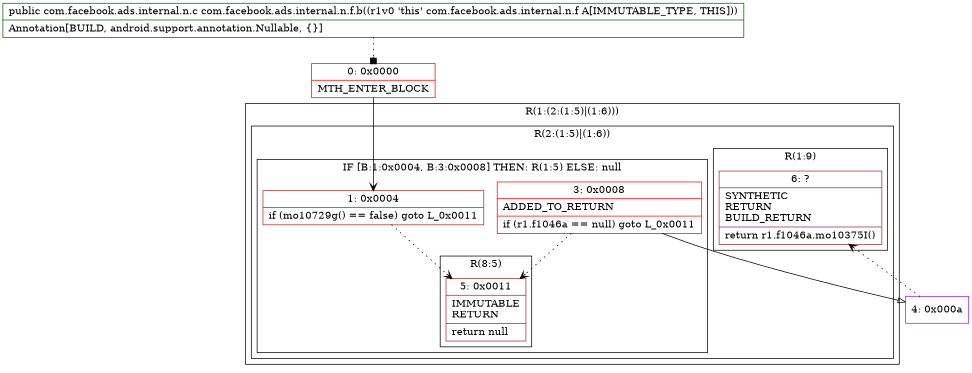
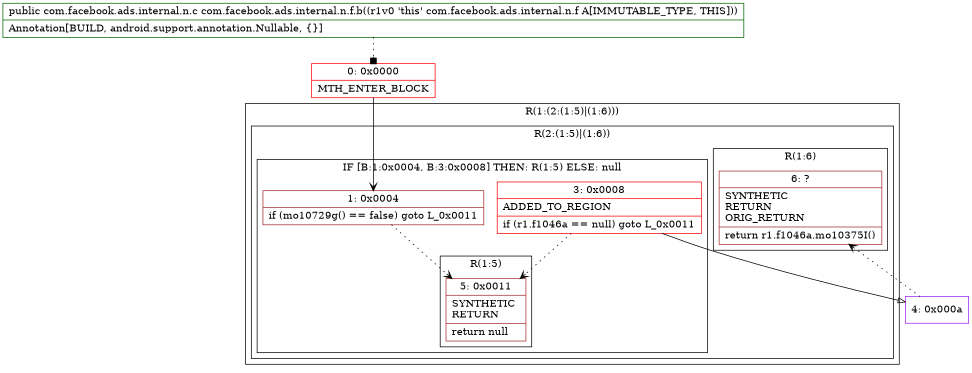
cluster "R(1:9)": label "R(1:9)" -> "R(1:6)"
node "3: 0x0008": text "ADDED_TO_RETURN" -> "ADDED_TO_REGION"
node "6: ?": text "BUILD_RETURN" -> "ORIG_RETURN"
cluster "R(8:5)": label "R(8:5)" -> "R(1:5)"
node "5: 0x0011": text "IMMUTABLE" -> "SYNTHETIC"
